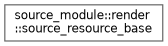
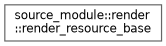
node "source_module::render ::source_resource_base": label "source_module::render ::source_resource_base" -> "source_module::render ::render_resource_base"
